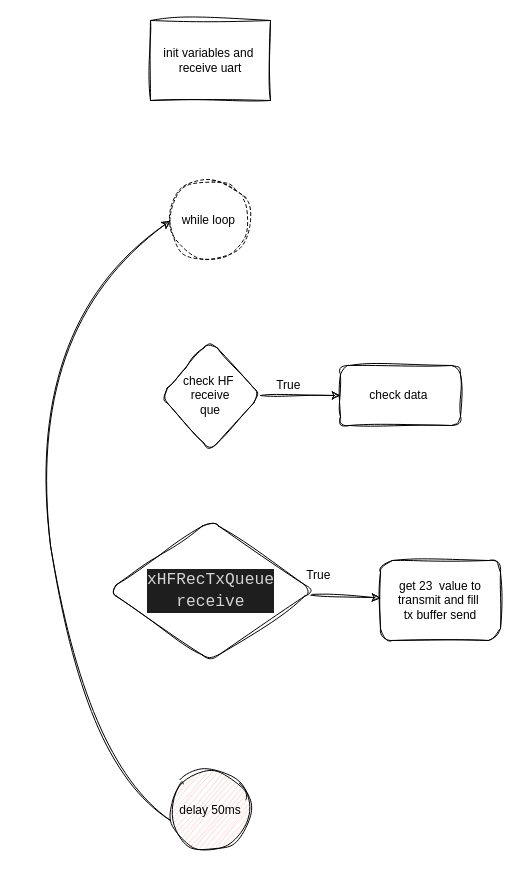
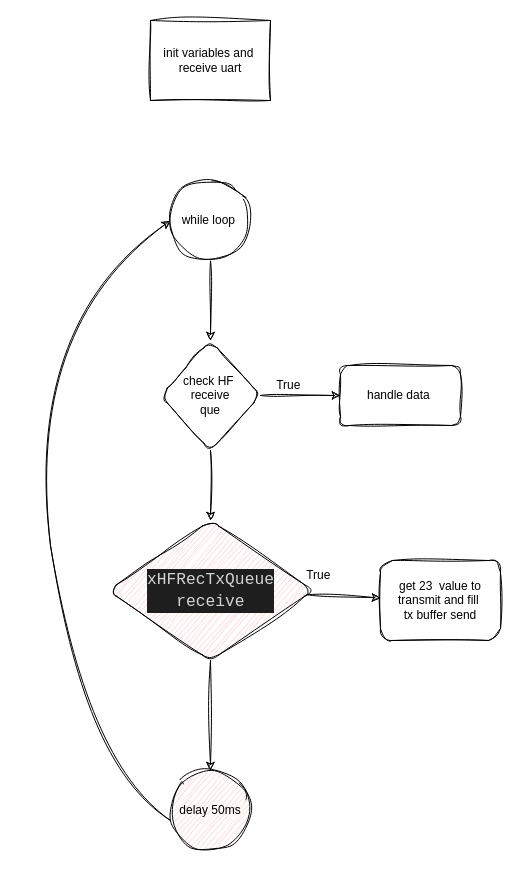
node "while loop": style dashed -> solid
edge "while loop" -> "check HF receive que": added
node "check data": label "check data" -> "handle data"
edge "check HF receive que" -> "xHFRecTxQueue receive": added
node "xHFRecTxQueue receive": fillcolor #ffffff -> #f8cecc
edge "xHFRecTxQueue receive" -> "delay 50ms": added
